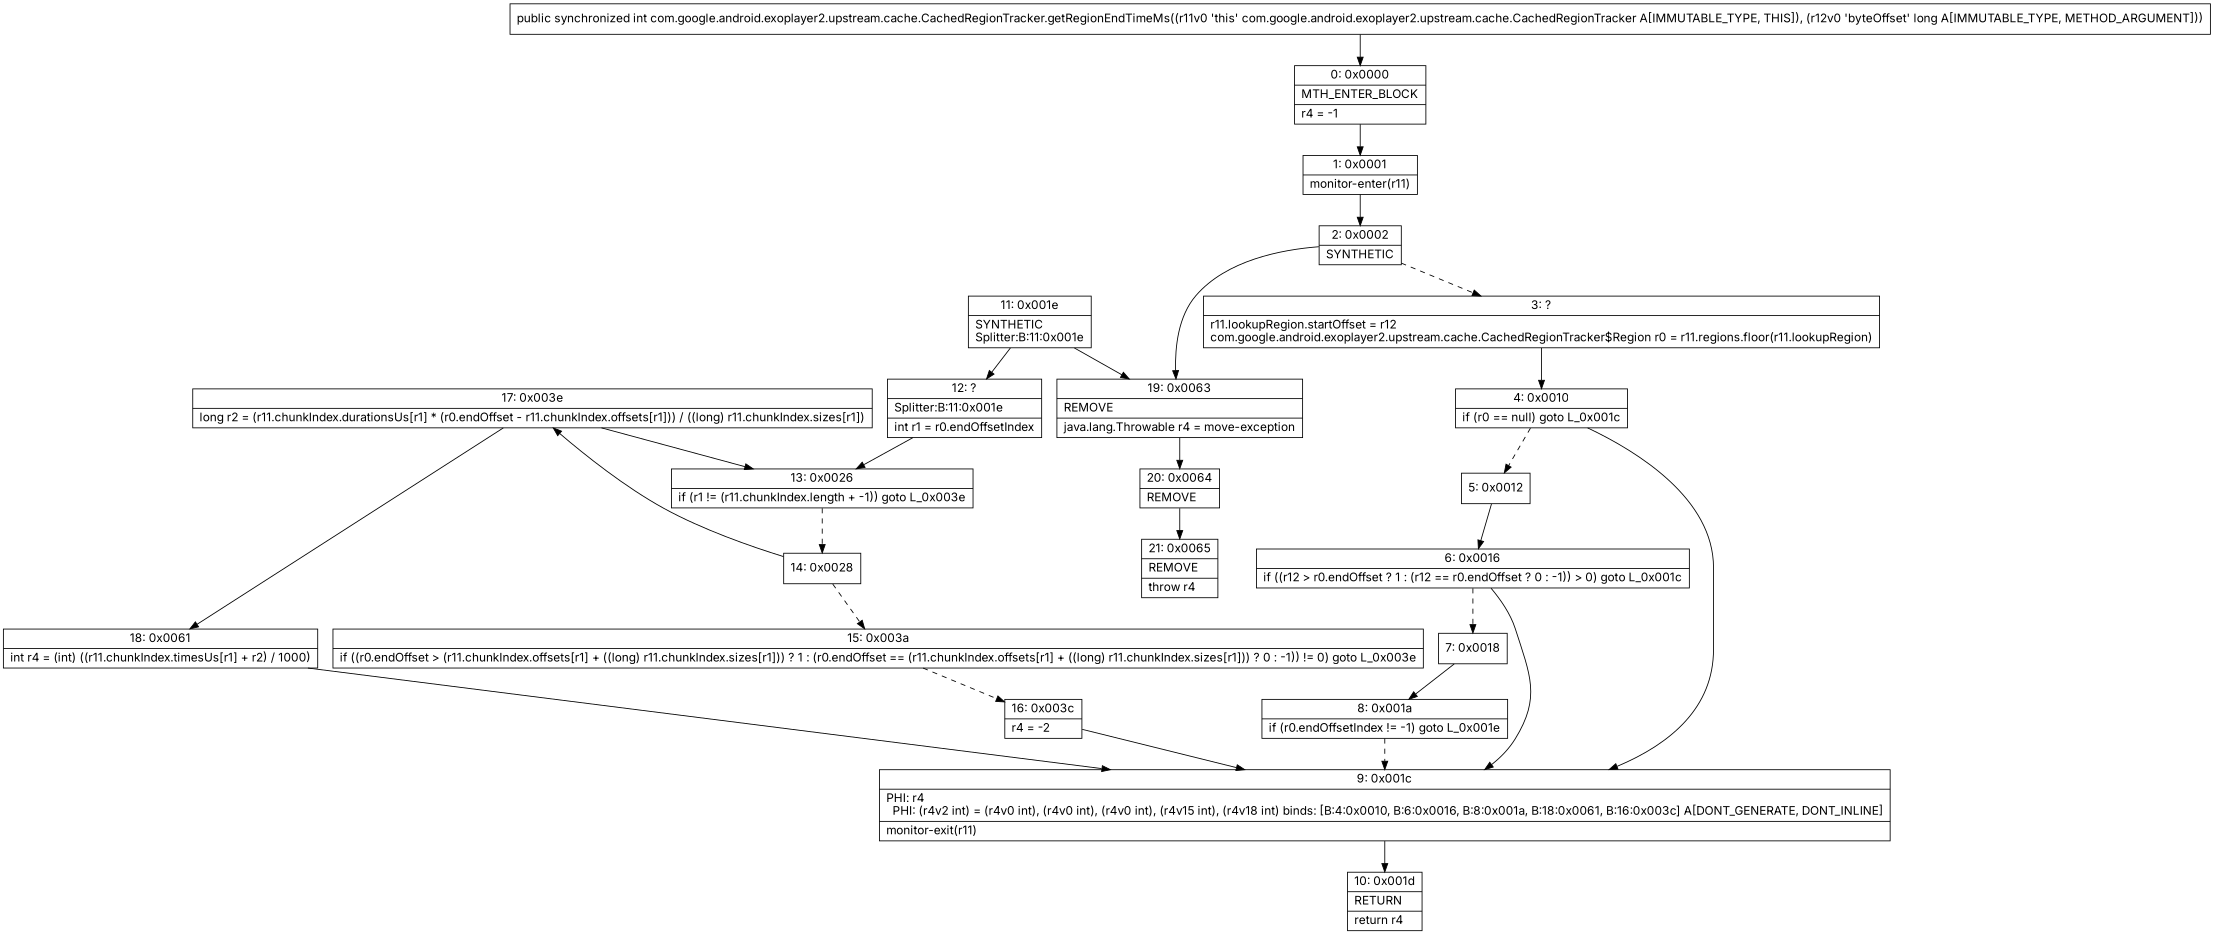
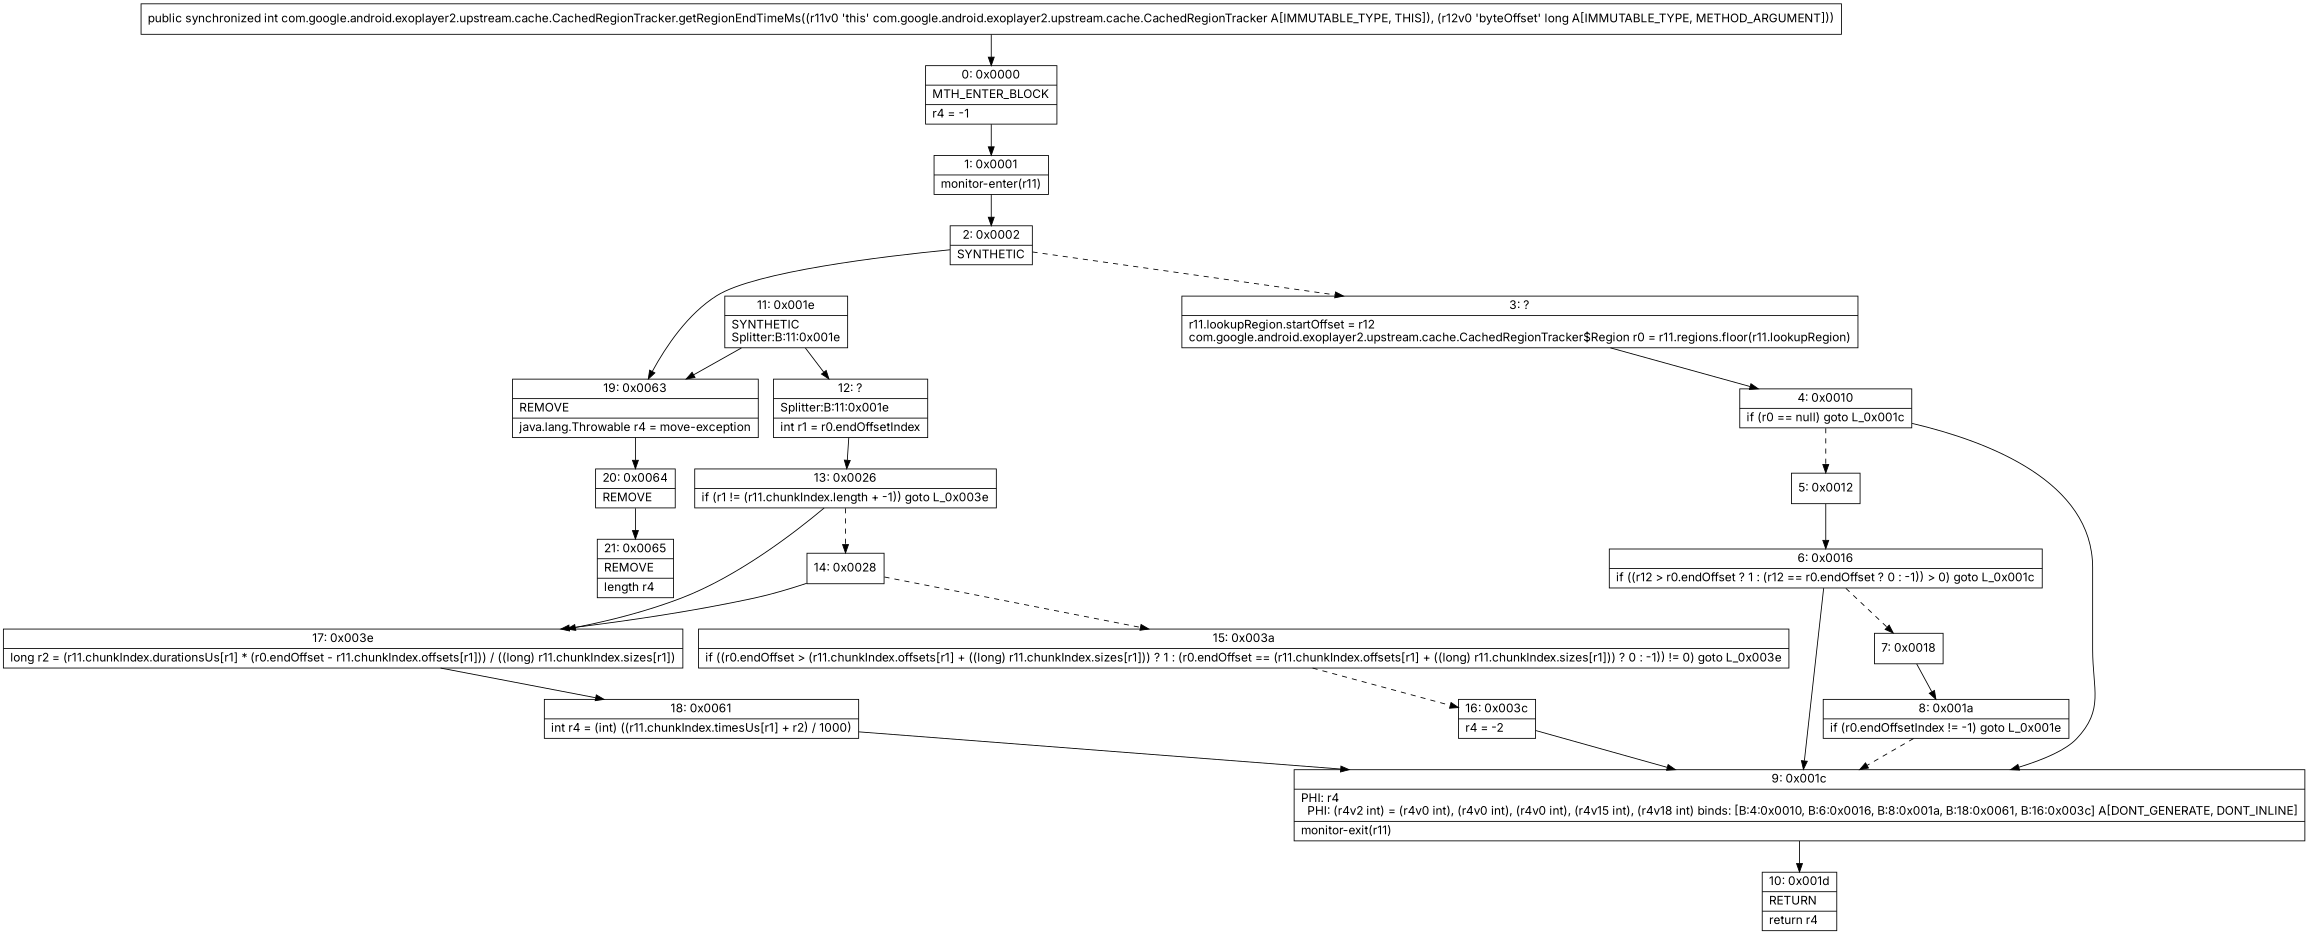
edge "17: 0x003e" -> "13: 0x0026": reversed
node "21: 0x0065": text "throw r4" -> "length r4"
